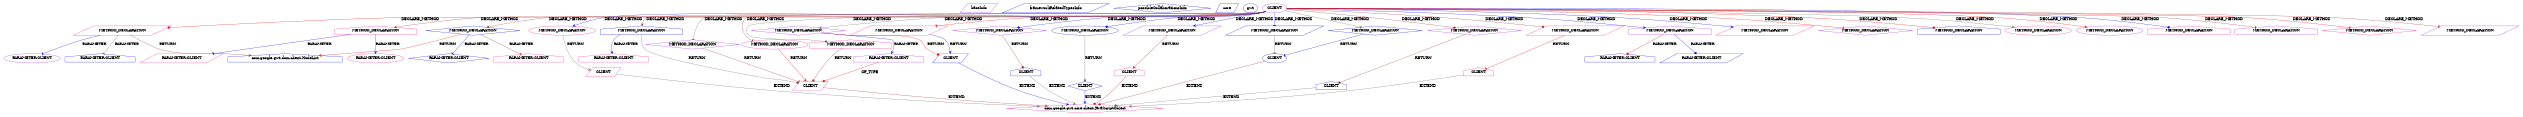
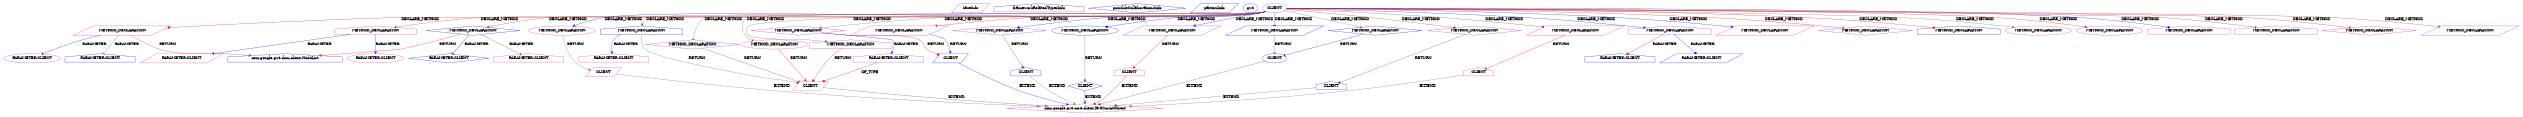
node "frameworkRelatedTypesInfo": shape parallelogram -> house
node "core": label "core" -> "patternInfo"
